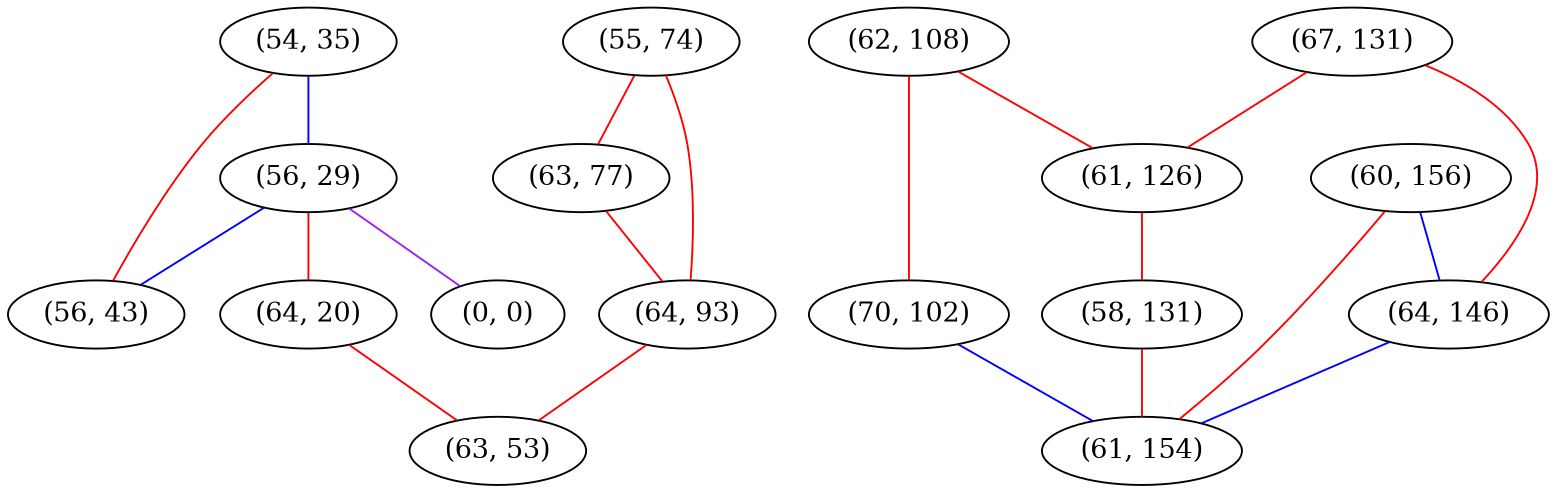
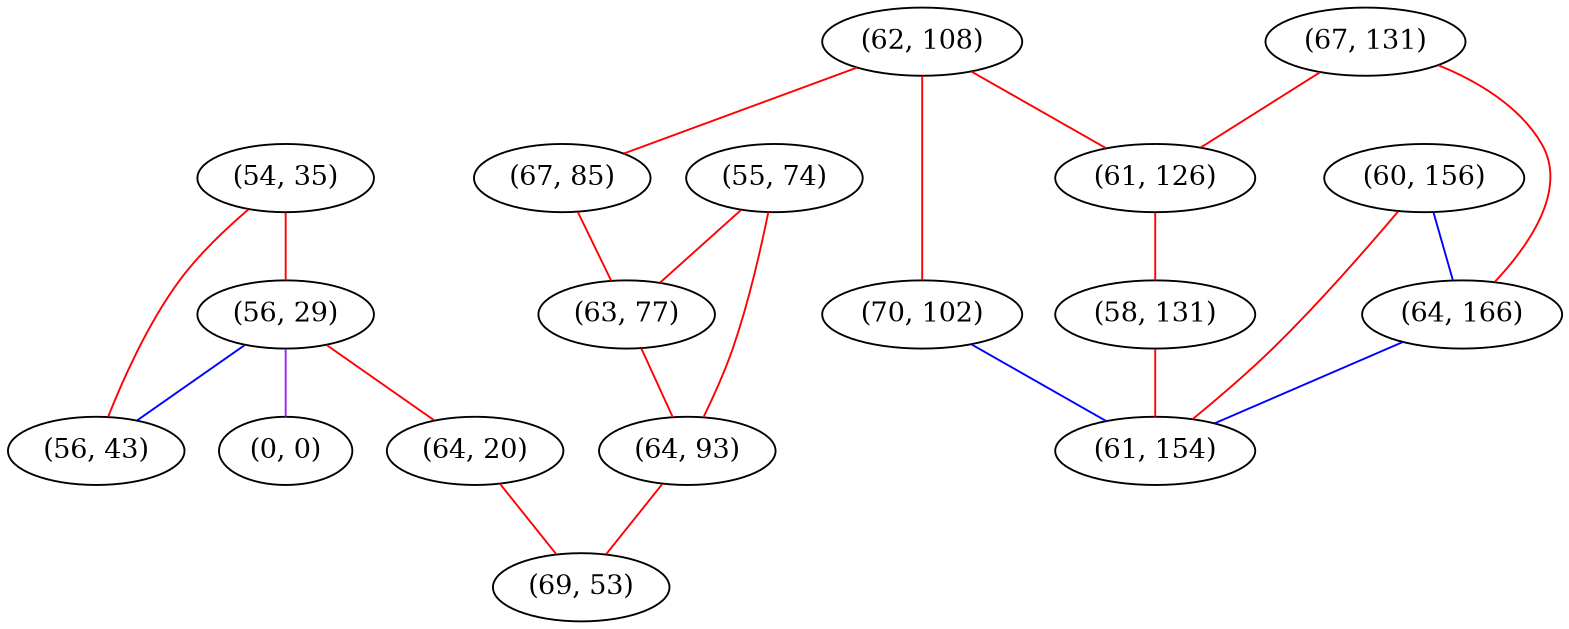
edge "(54, 35)" -- "(56, 29)": color blue -> red
node "(67, 85)": added
node "(64, 146)": label "(64, 146)" -> "(64, 166)"
node "(63, 53)": label "(63, 53)" -> "(69, 53)"
